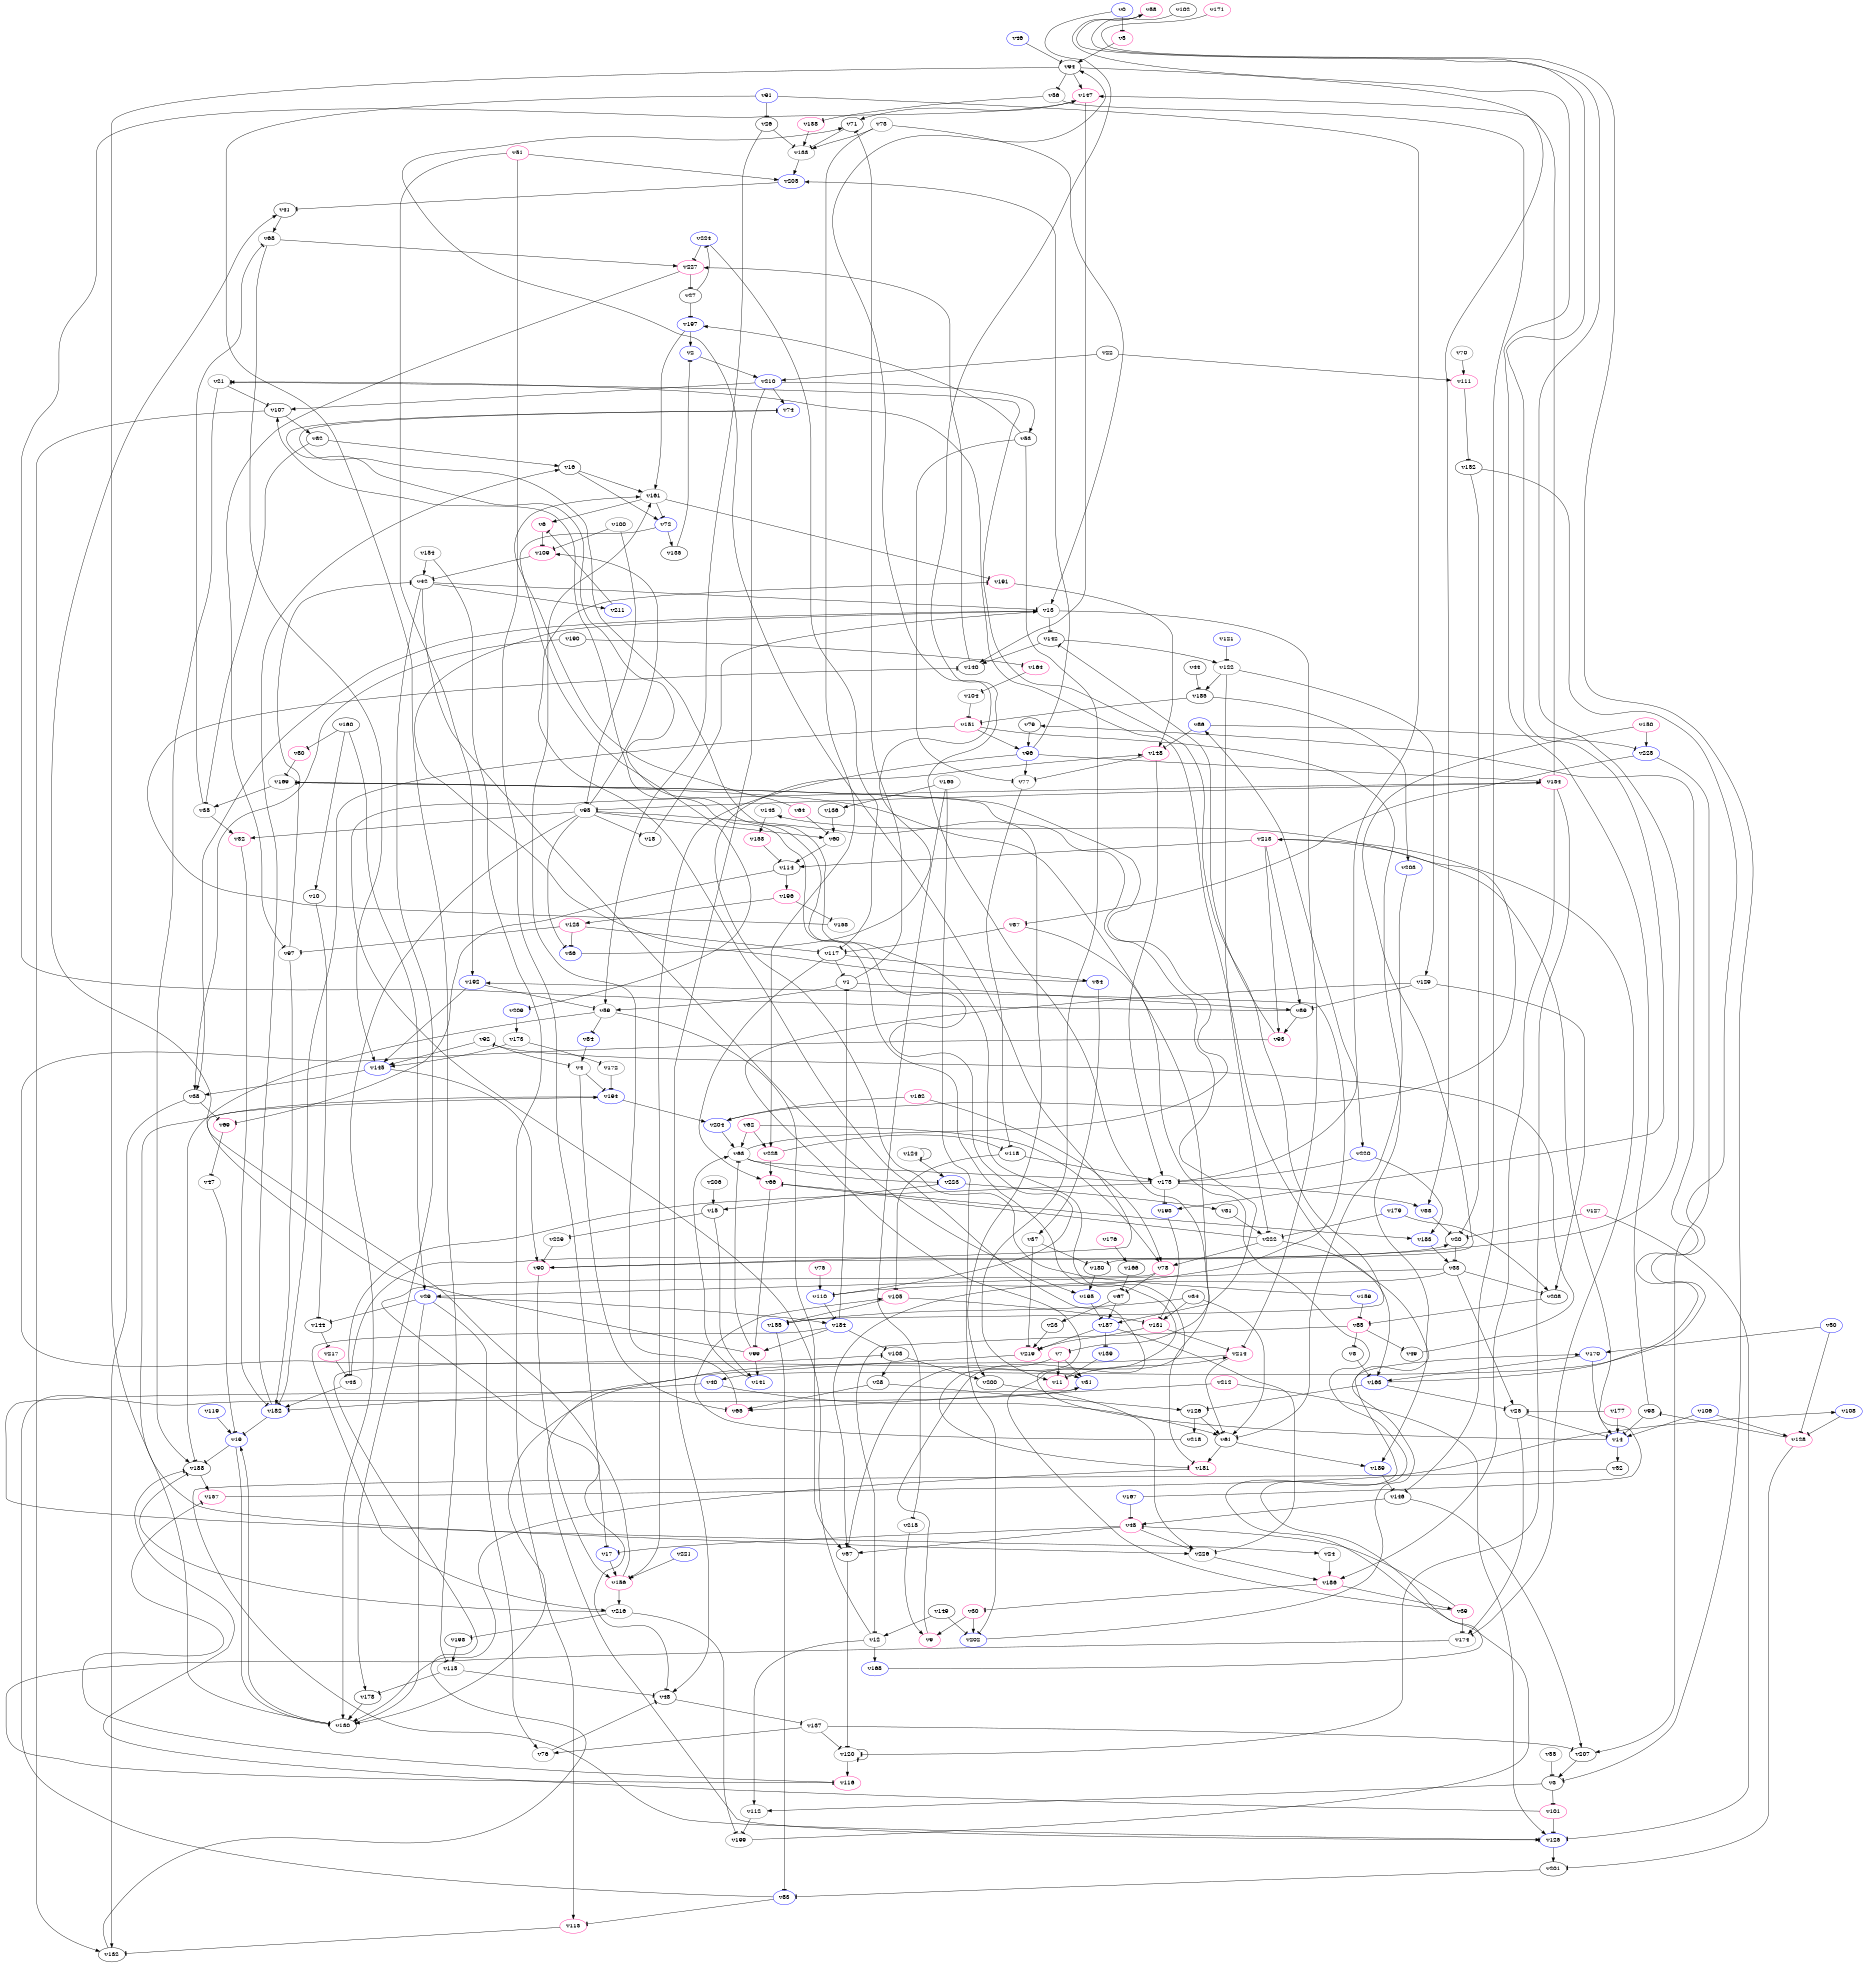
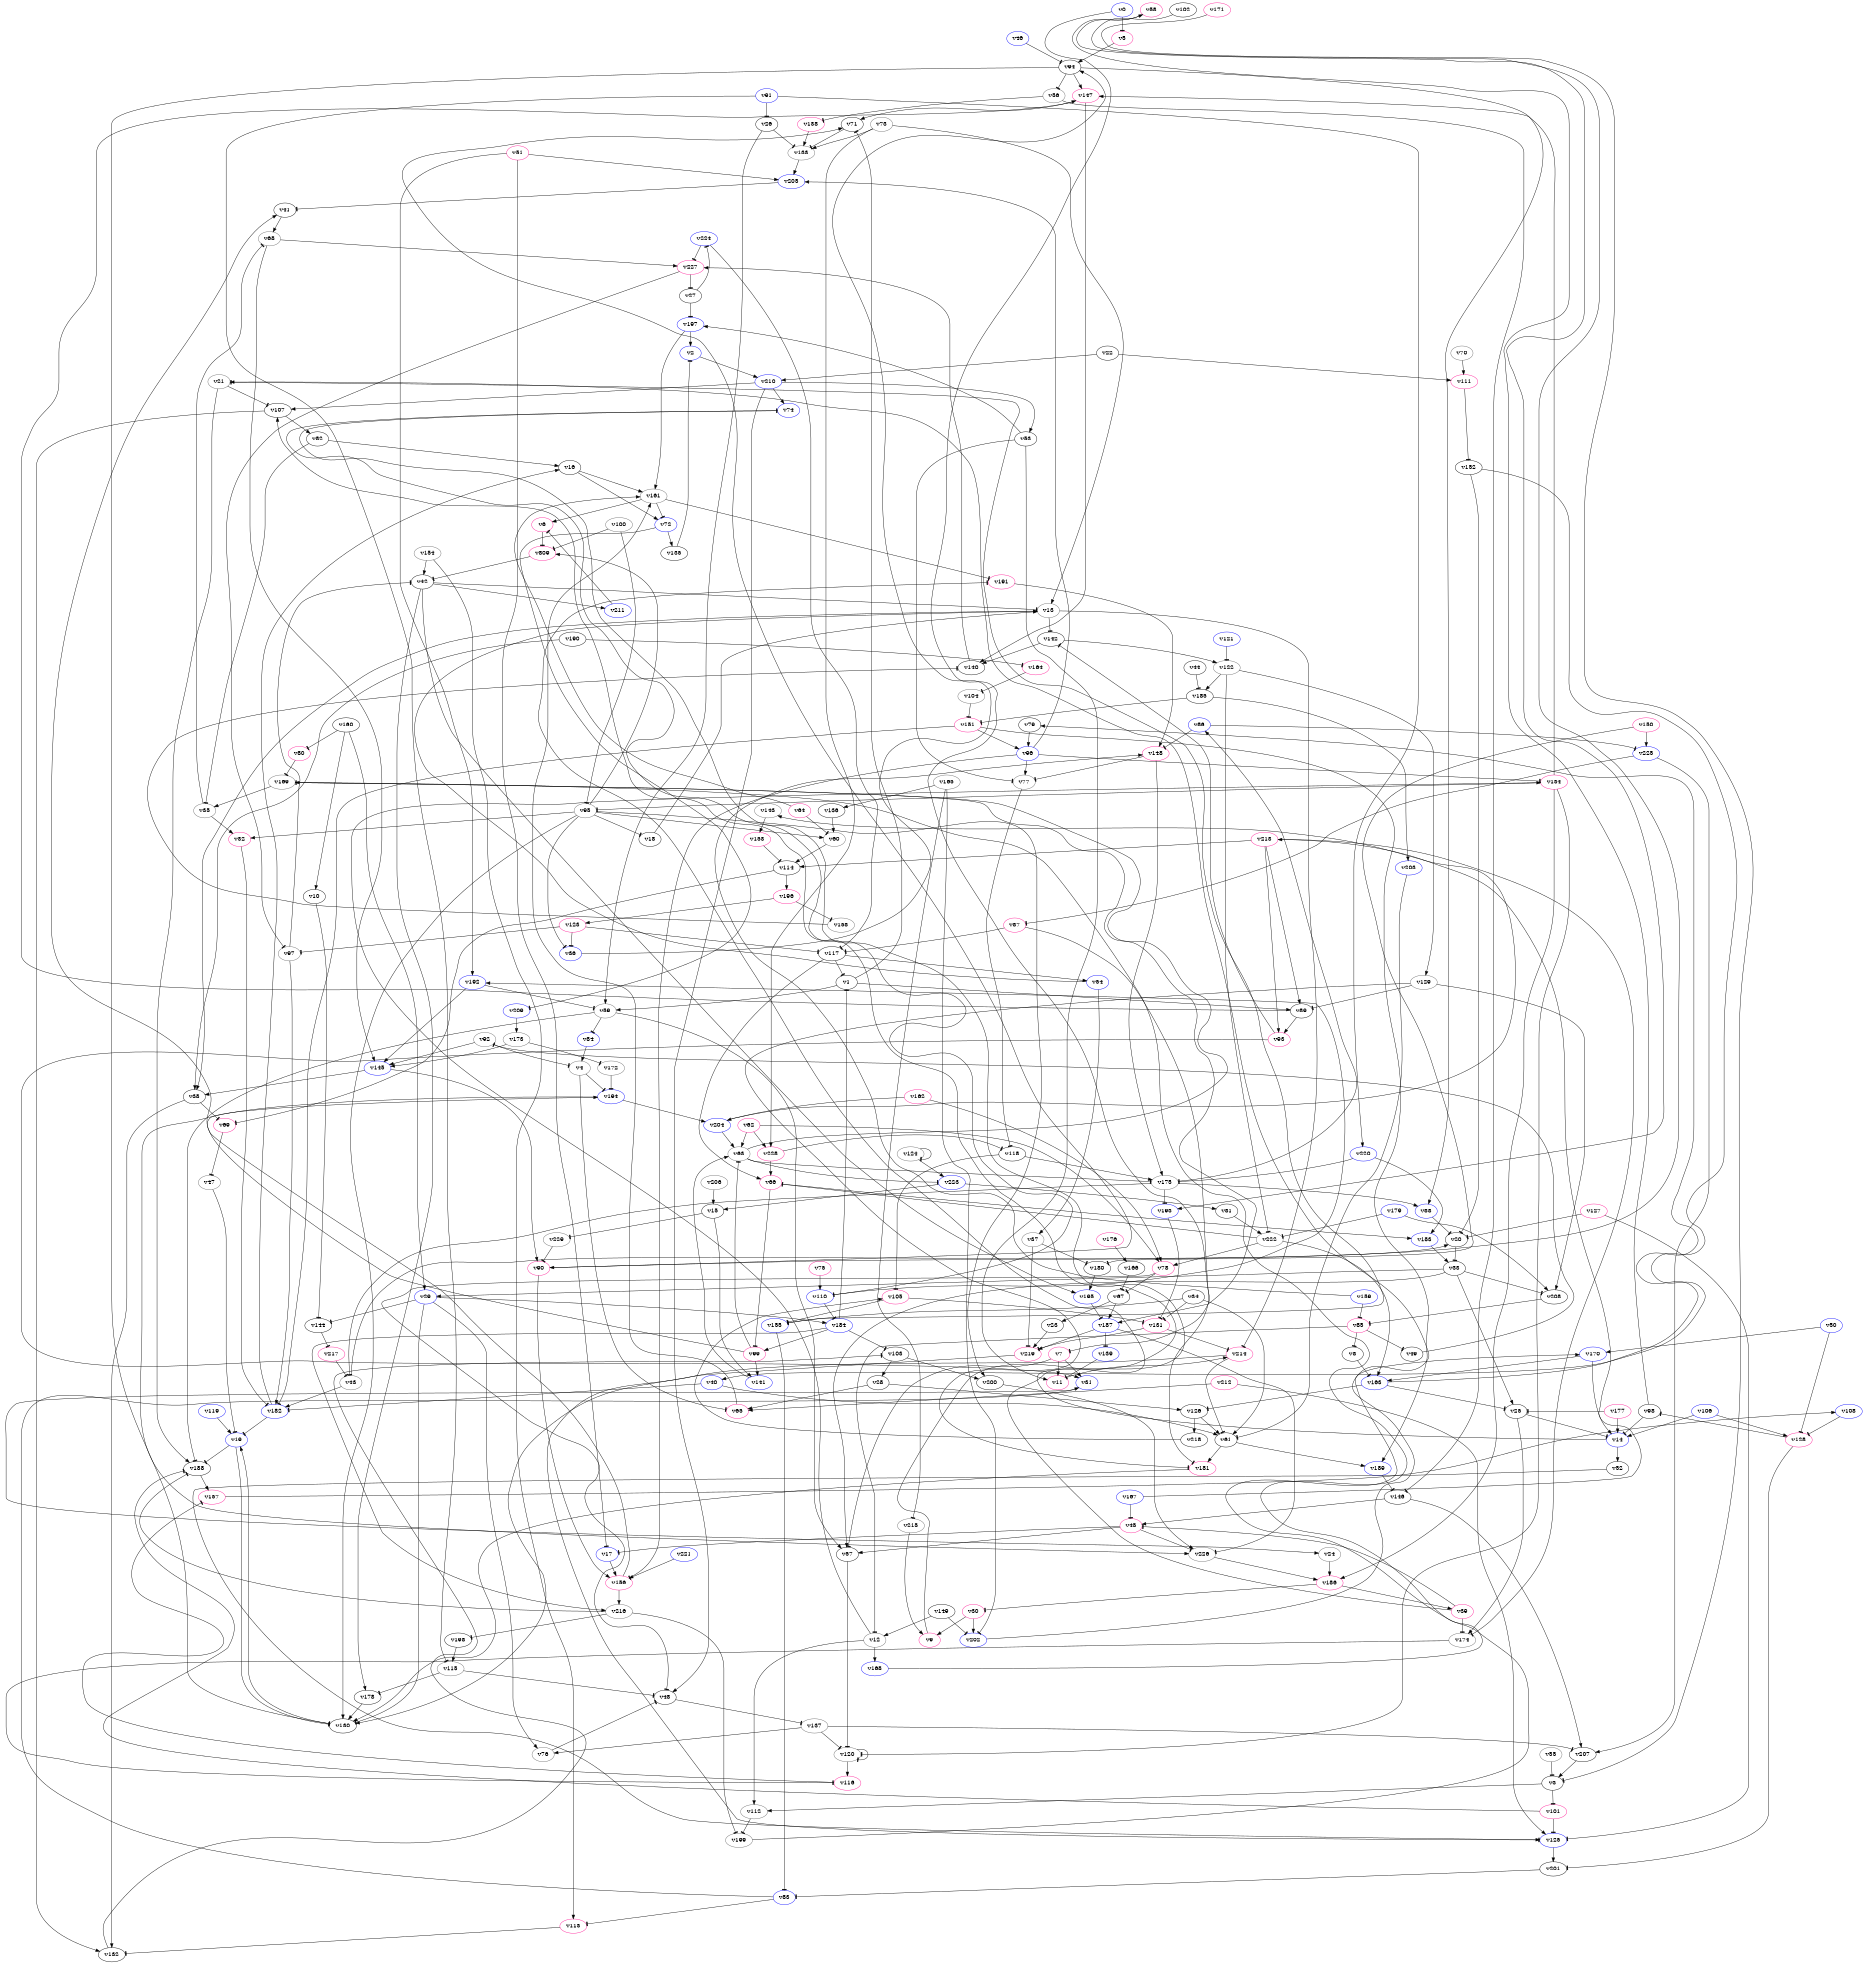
node "v109": label "v109" -> "v809"
edge "v34" -> "v131": arrowhead normal -> tee
